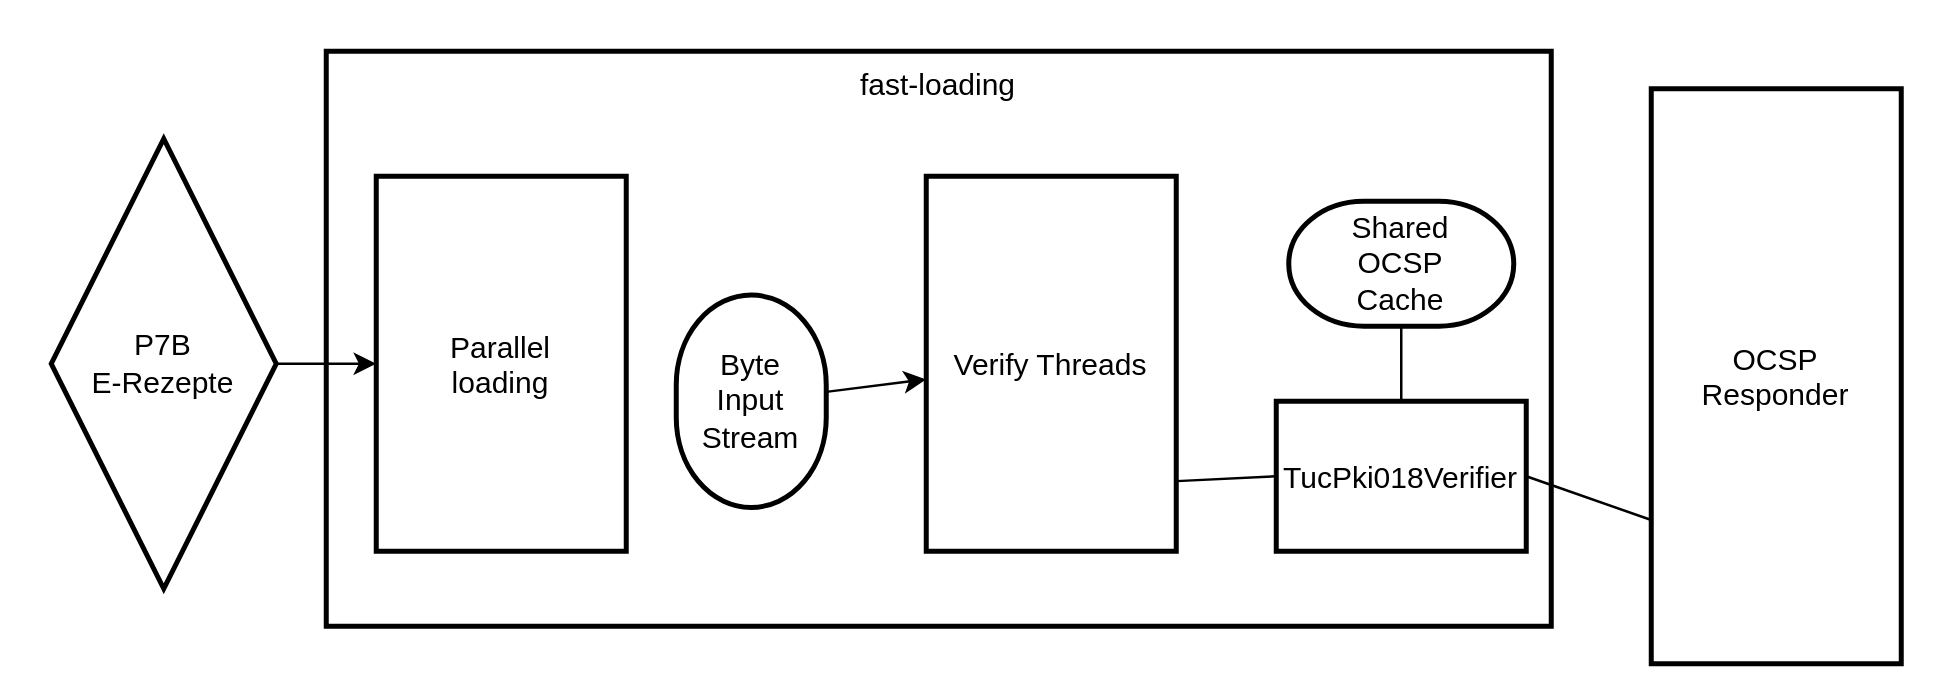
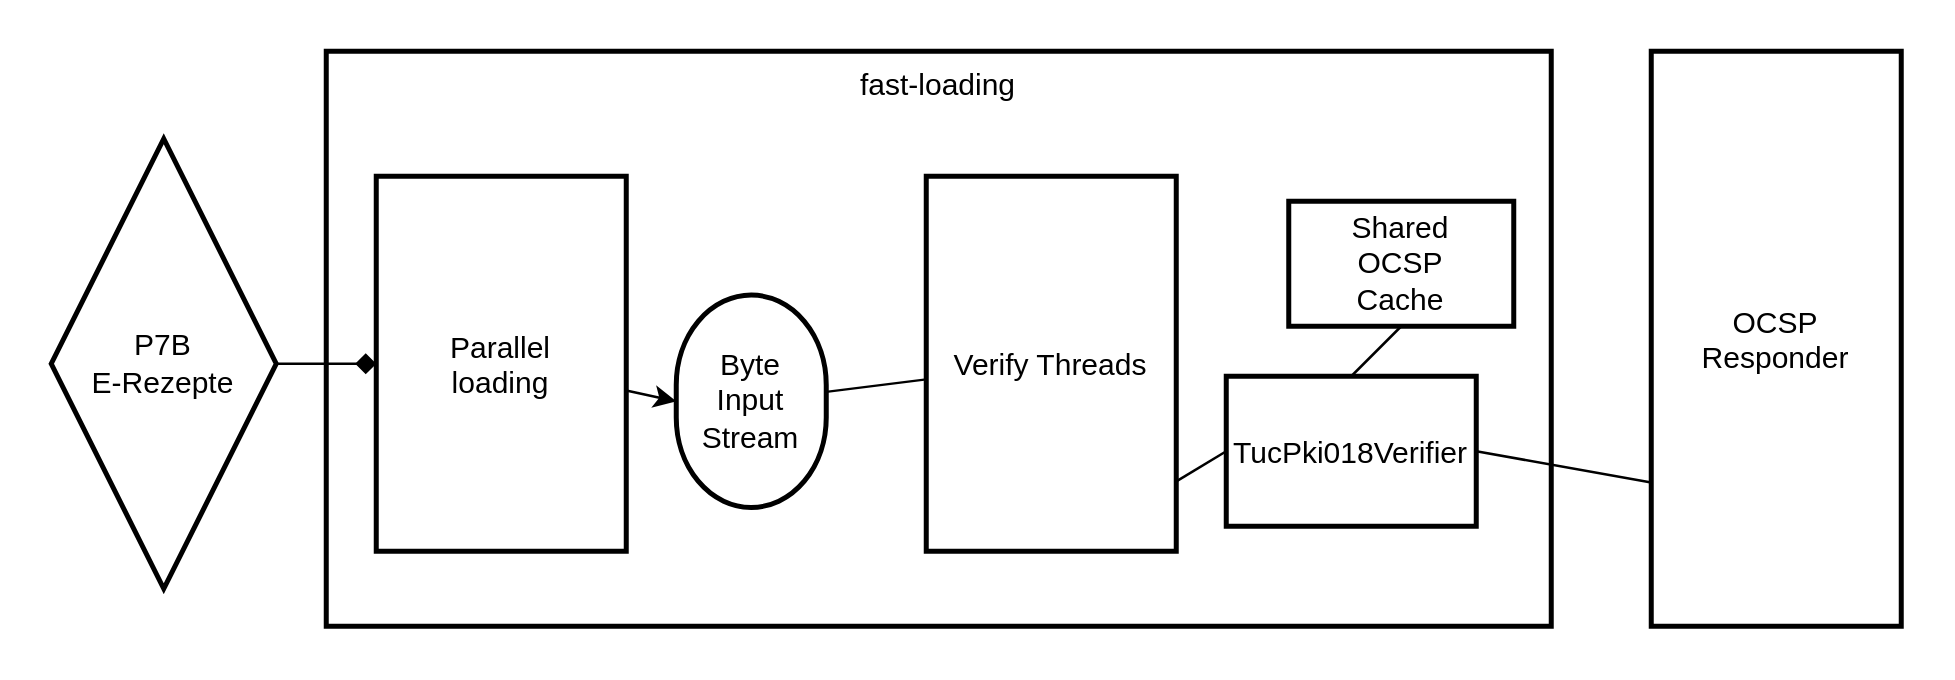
node "Shared OCSP Cache": shape rounded rectangle -> rectangle
edge "P7B E-Rezepte" -> "Parallel loading": arrowhead classic -> diamond
node "OCSP Responder": moved (1776, 376) -> (1776, 339)
edge "Byte Input Stream" -> "Verify Threads": arrowhead classic -> none
edge "Parallel loading" -> "Byte Input Stream": added
node "TucPki018Verifier": moved (1401, 476) -> (1351, 451)
